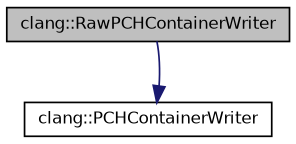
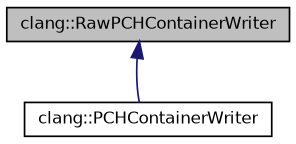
edge "clang::RawPCHContainerWriter" -> "clang::PCHContainerWriter": reversed
